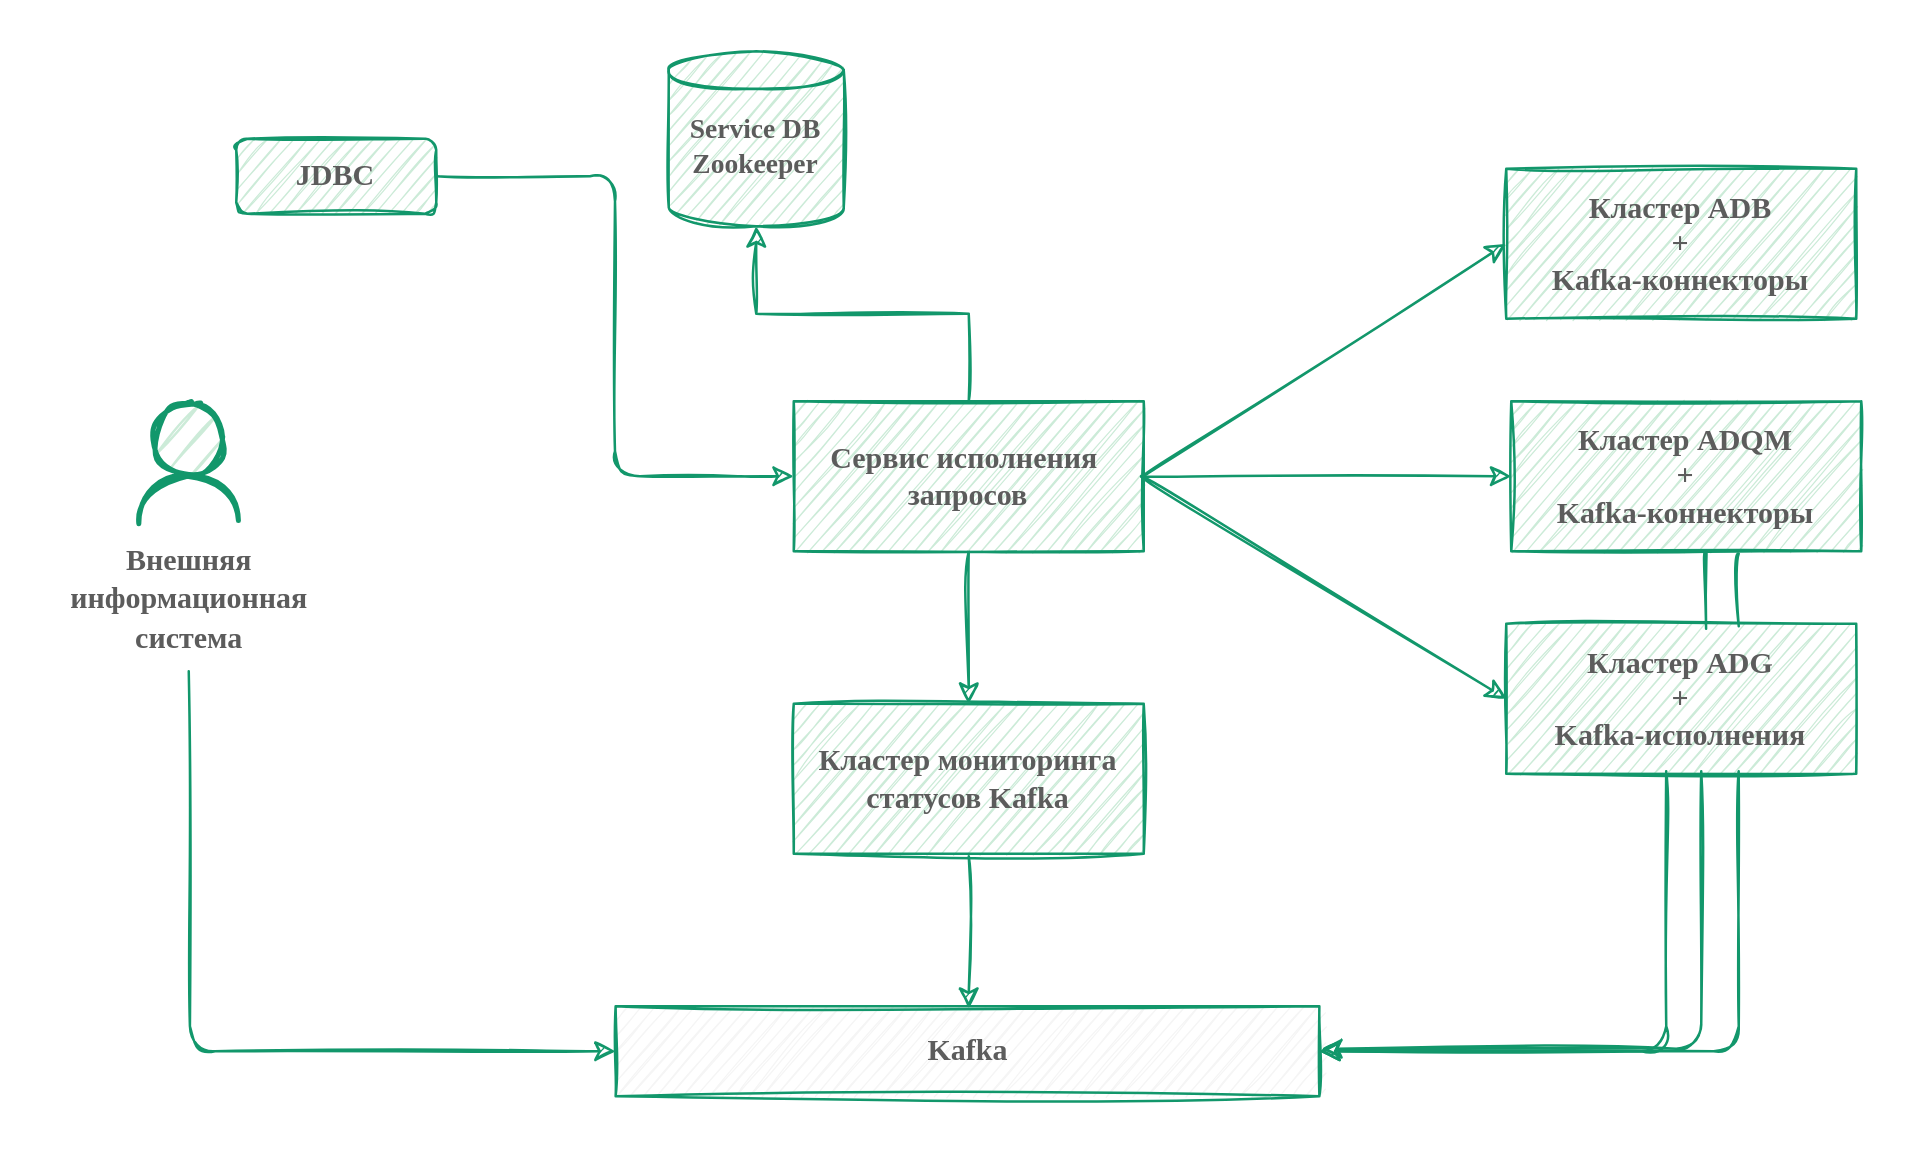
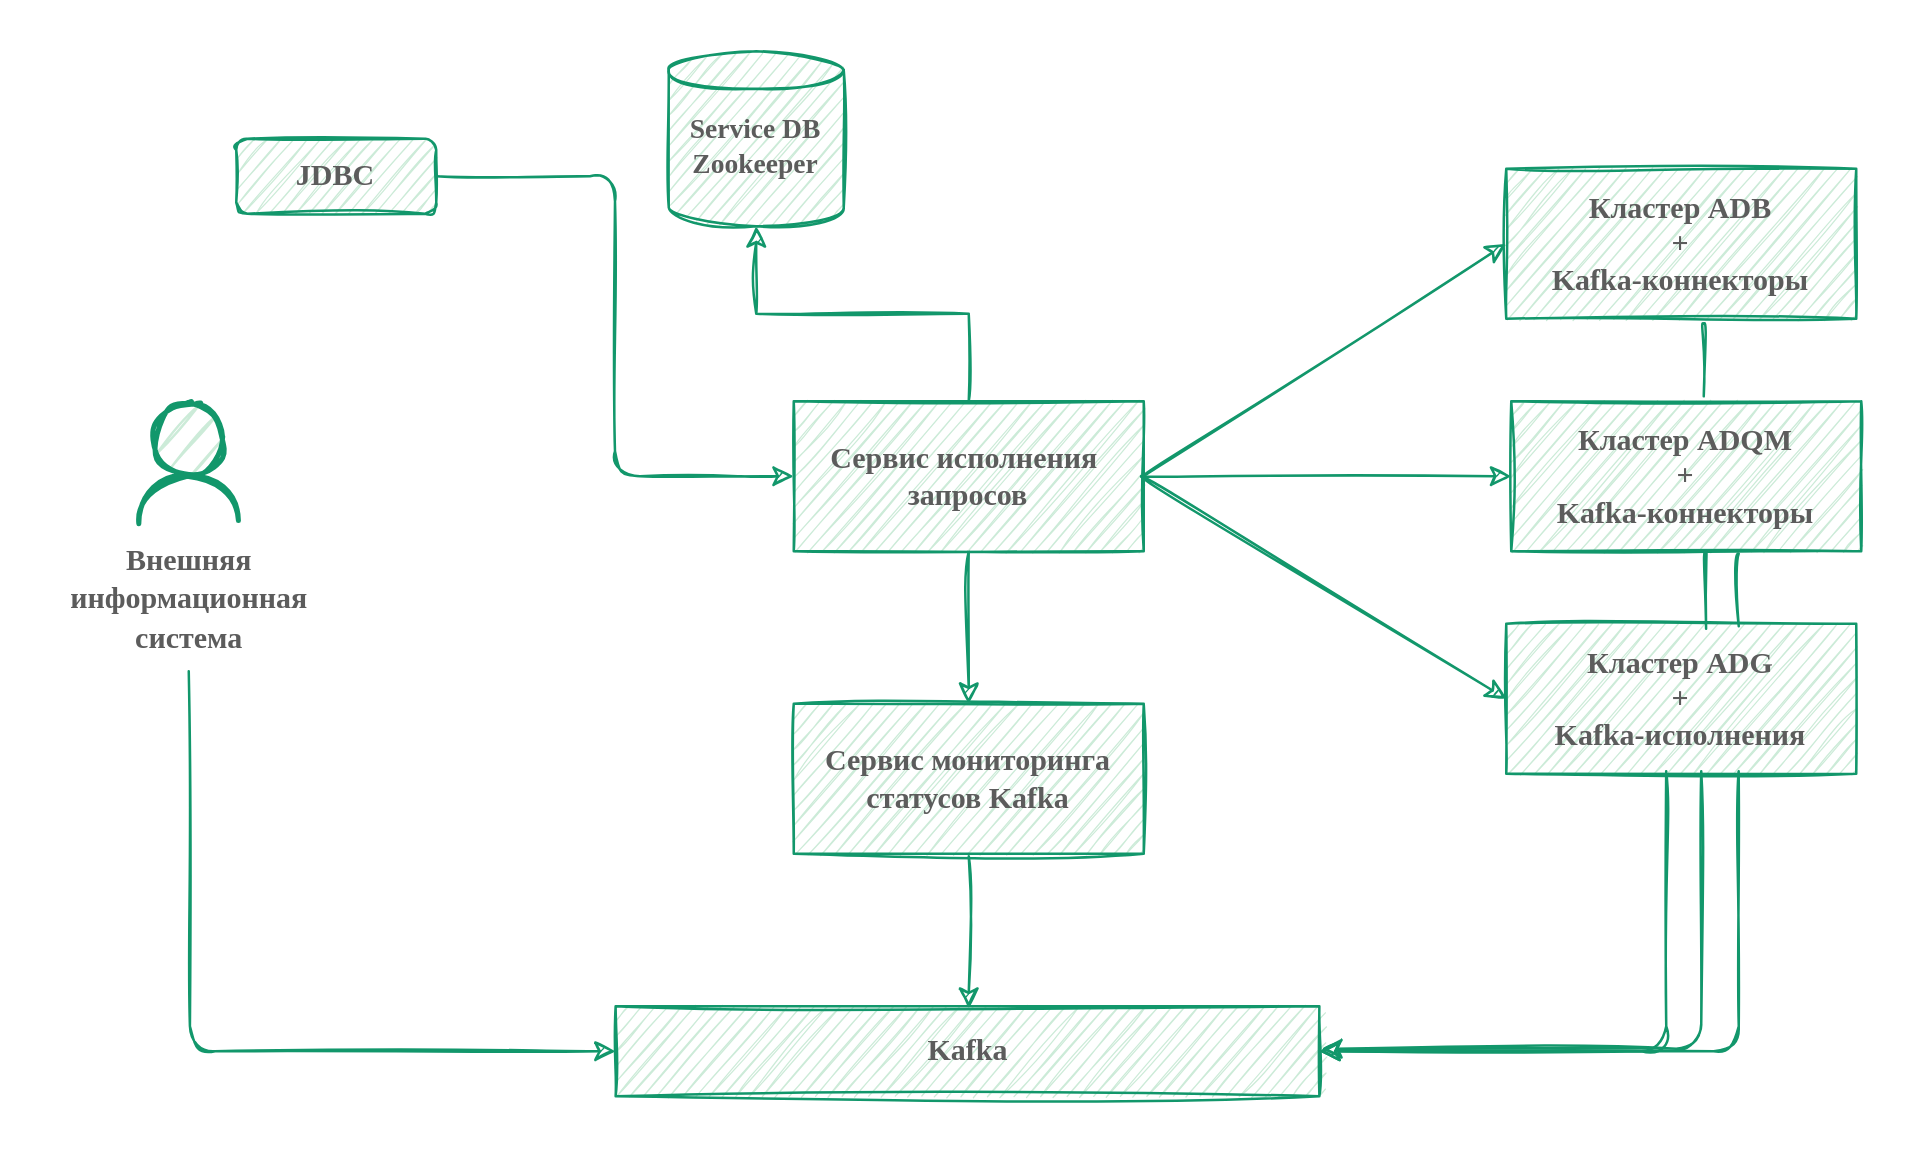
edge "Кластер ADB + Kafka-коннекторы" -- "Кластер ADQM + Kafka-коннекторы": added
node "Кластер мониторинга статусов Kafka": label "Кластер мониторинга статусов Kafka" -> "Сервис мониторинга статусов Kafka"
node "Kafka": fillcolor #f5f5f5 -> #ccebd8
